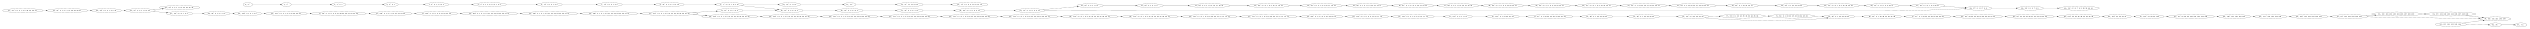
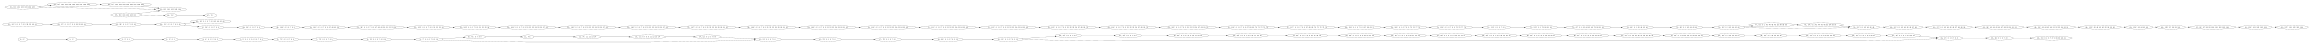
edge "57, 107: 0 1 6 7 8 9 51 52 53 54 59 60 61 62" -> "14, 12: 0 1 6 7 8 9": now "13, 11: 6 7 8 9 11 12 13 14" -> "14, 12: 0 1 6 7 8 9"
node "90, 128: 101 102 103 104 105": removed
